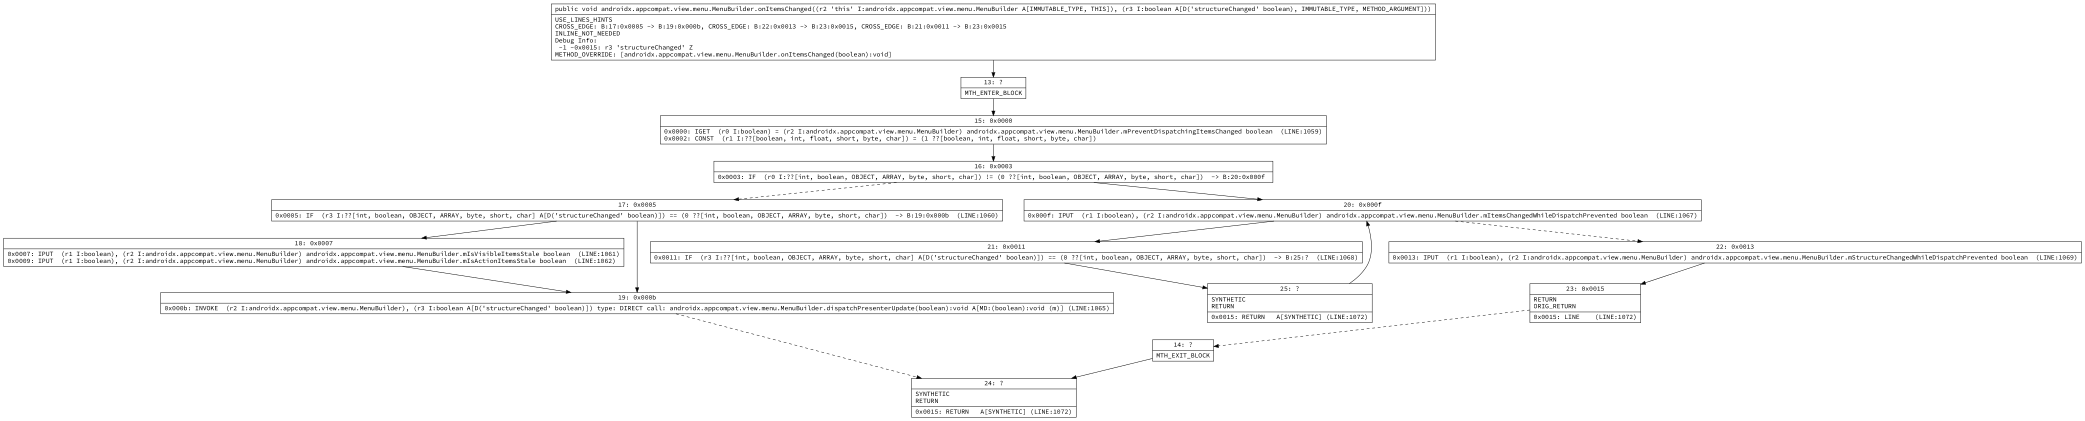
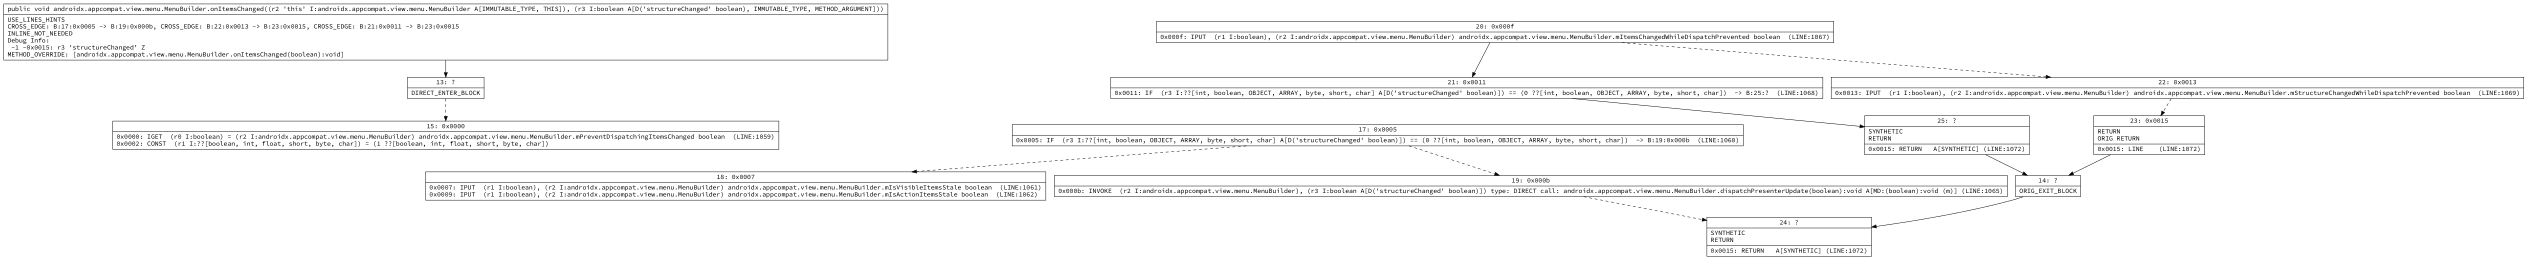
node "13: ?": text "MTH_ENTER_BLOCK" -> "DIRECT_ENTER_BLOCK"
edge "13: ?" -> "15: 0x0000": style solid -> dashed
node "16: 0x0003": removed
edge "17: 0x0005" -> "18: 0x0007": style solid -> dashed
edge "17: 0x0005" -> "19: 0x000b": style solid -> dashed
edge "25: ?" -> "20: 0x000f": now "25: ?" -> "14: ?"
edge "22: 0x0013" -> "23: 0x0015": style solid -> dashed
edge "18: 0x0007" -> "19: 0x000b": removed
edge "23: 0x0015" -> "14: ?": style dashed -> solid
node "14: ?": text "MTH_EXIT_BLOCK" -> "ORIG_EXIT_BLOCK"
